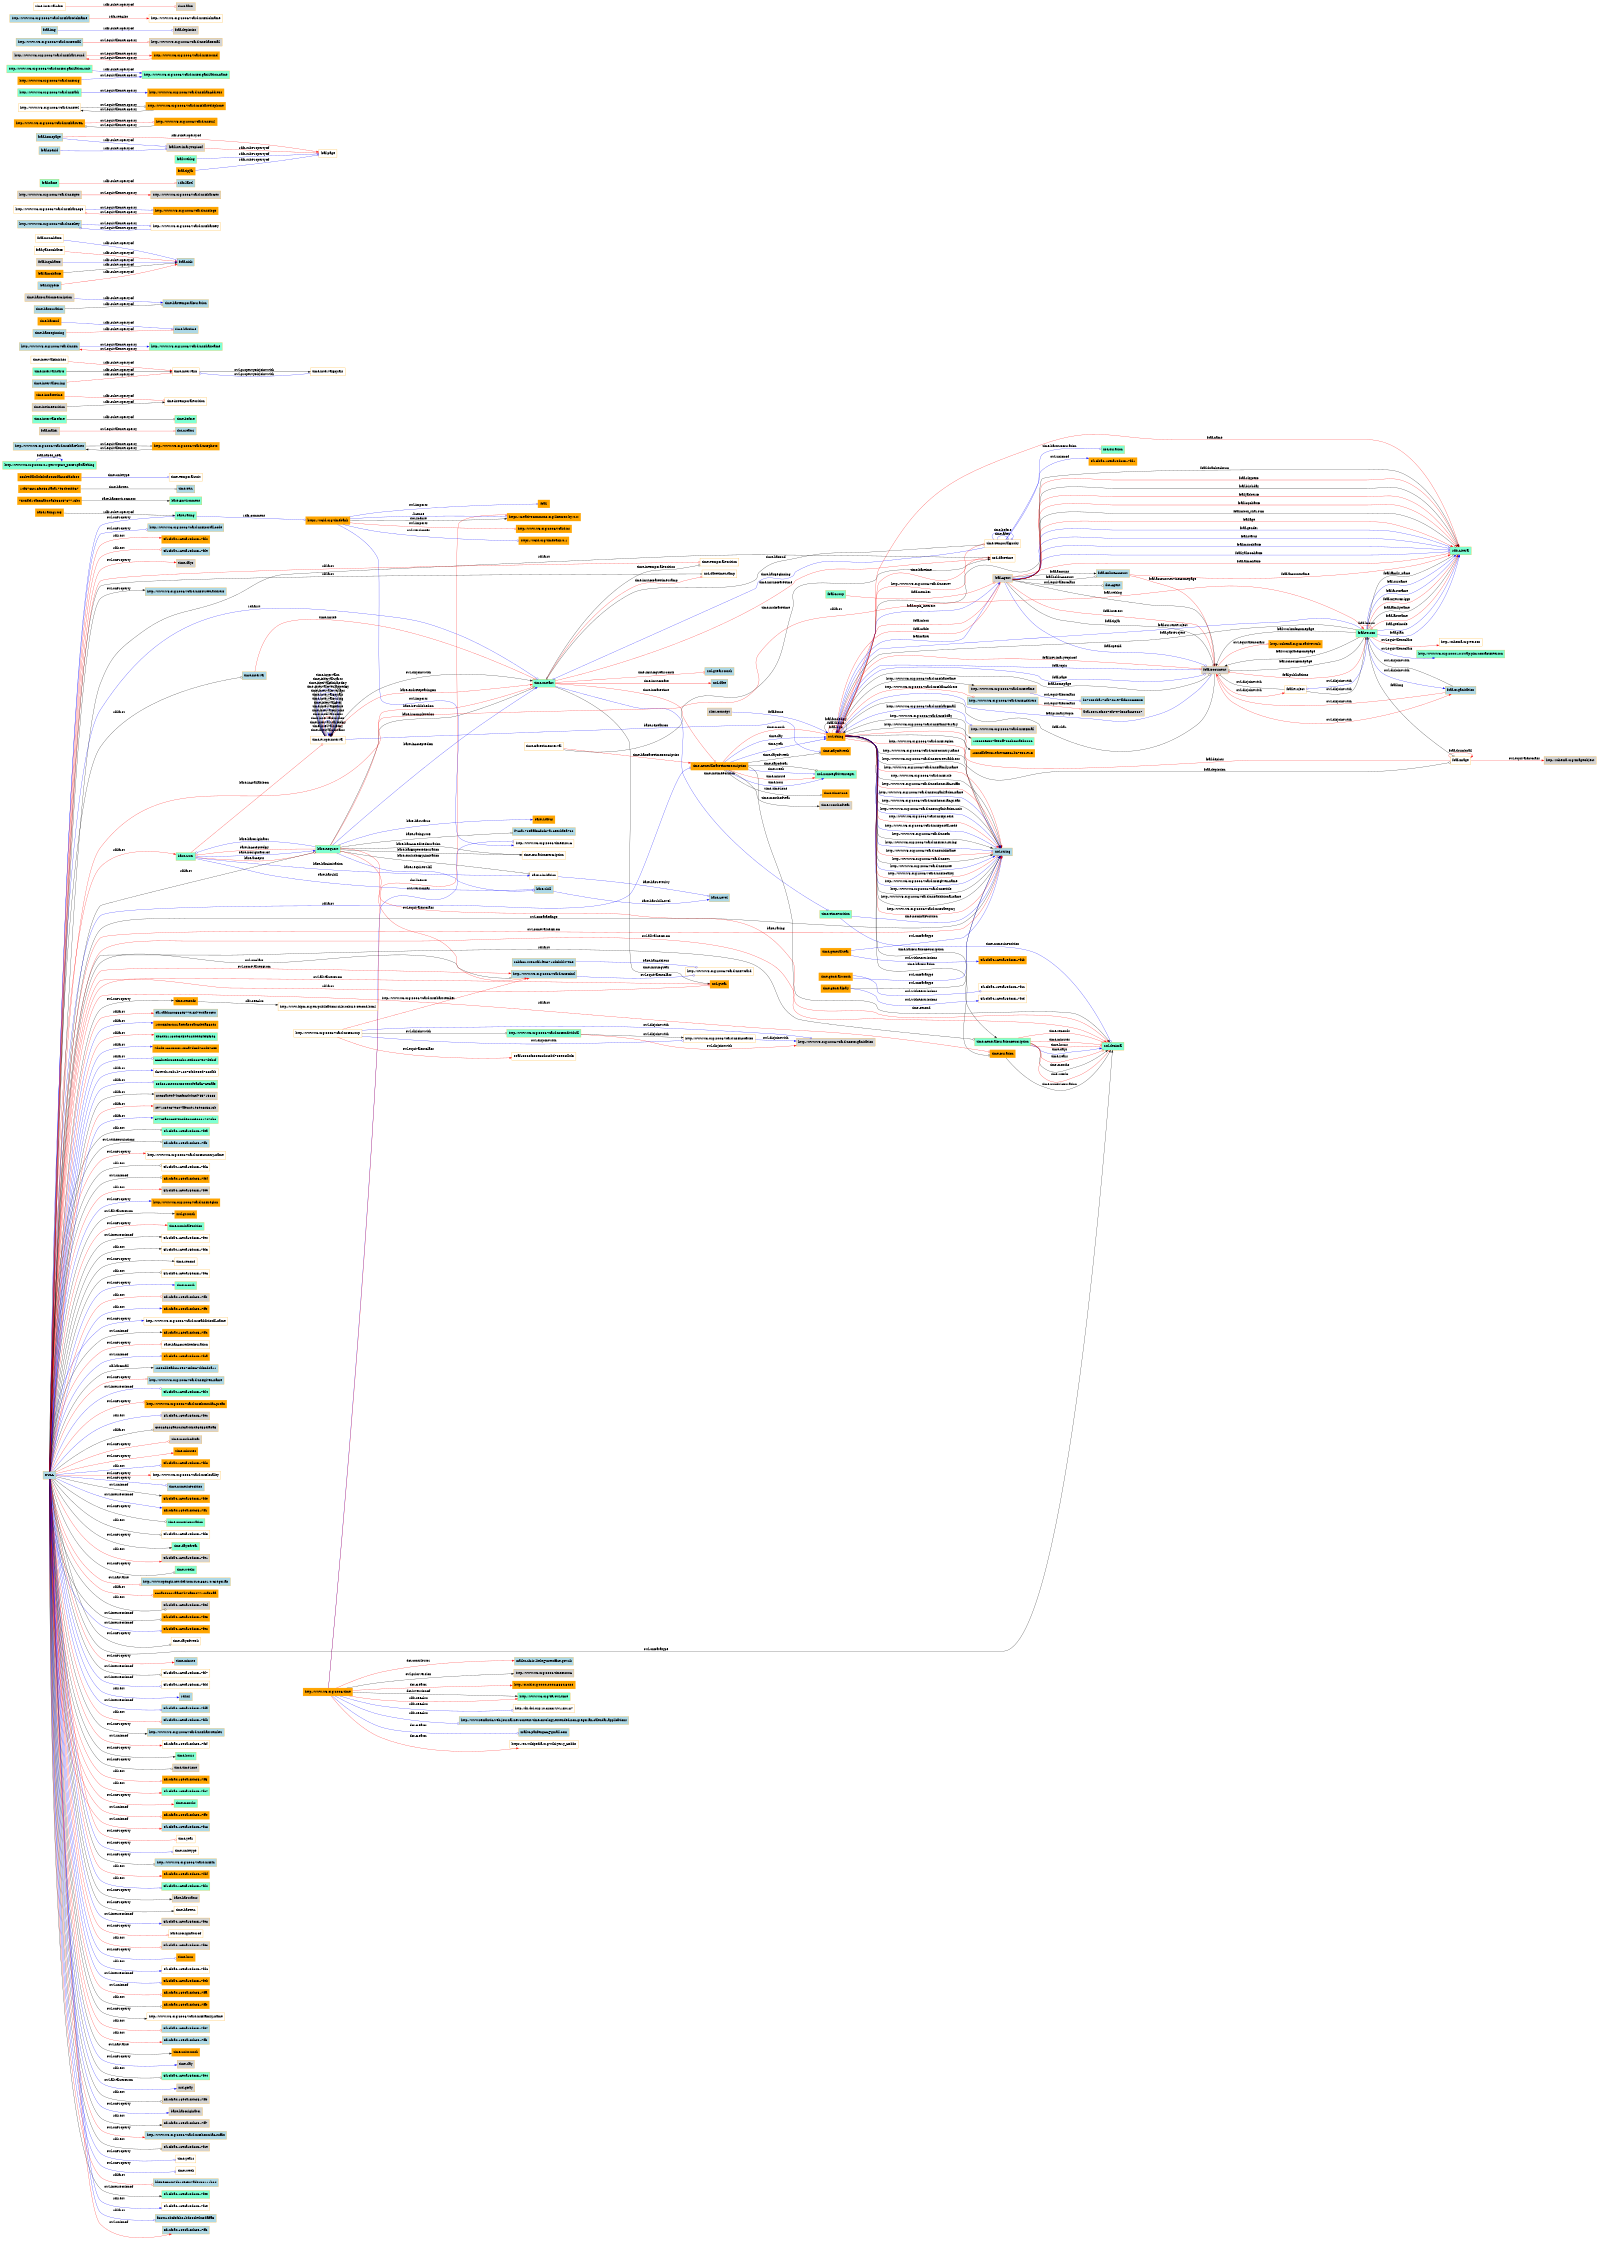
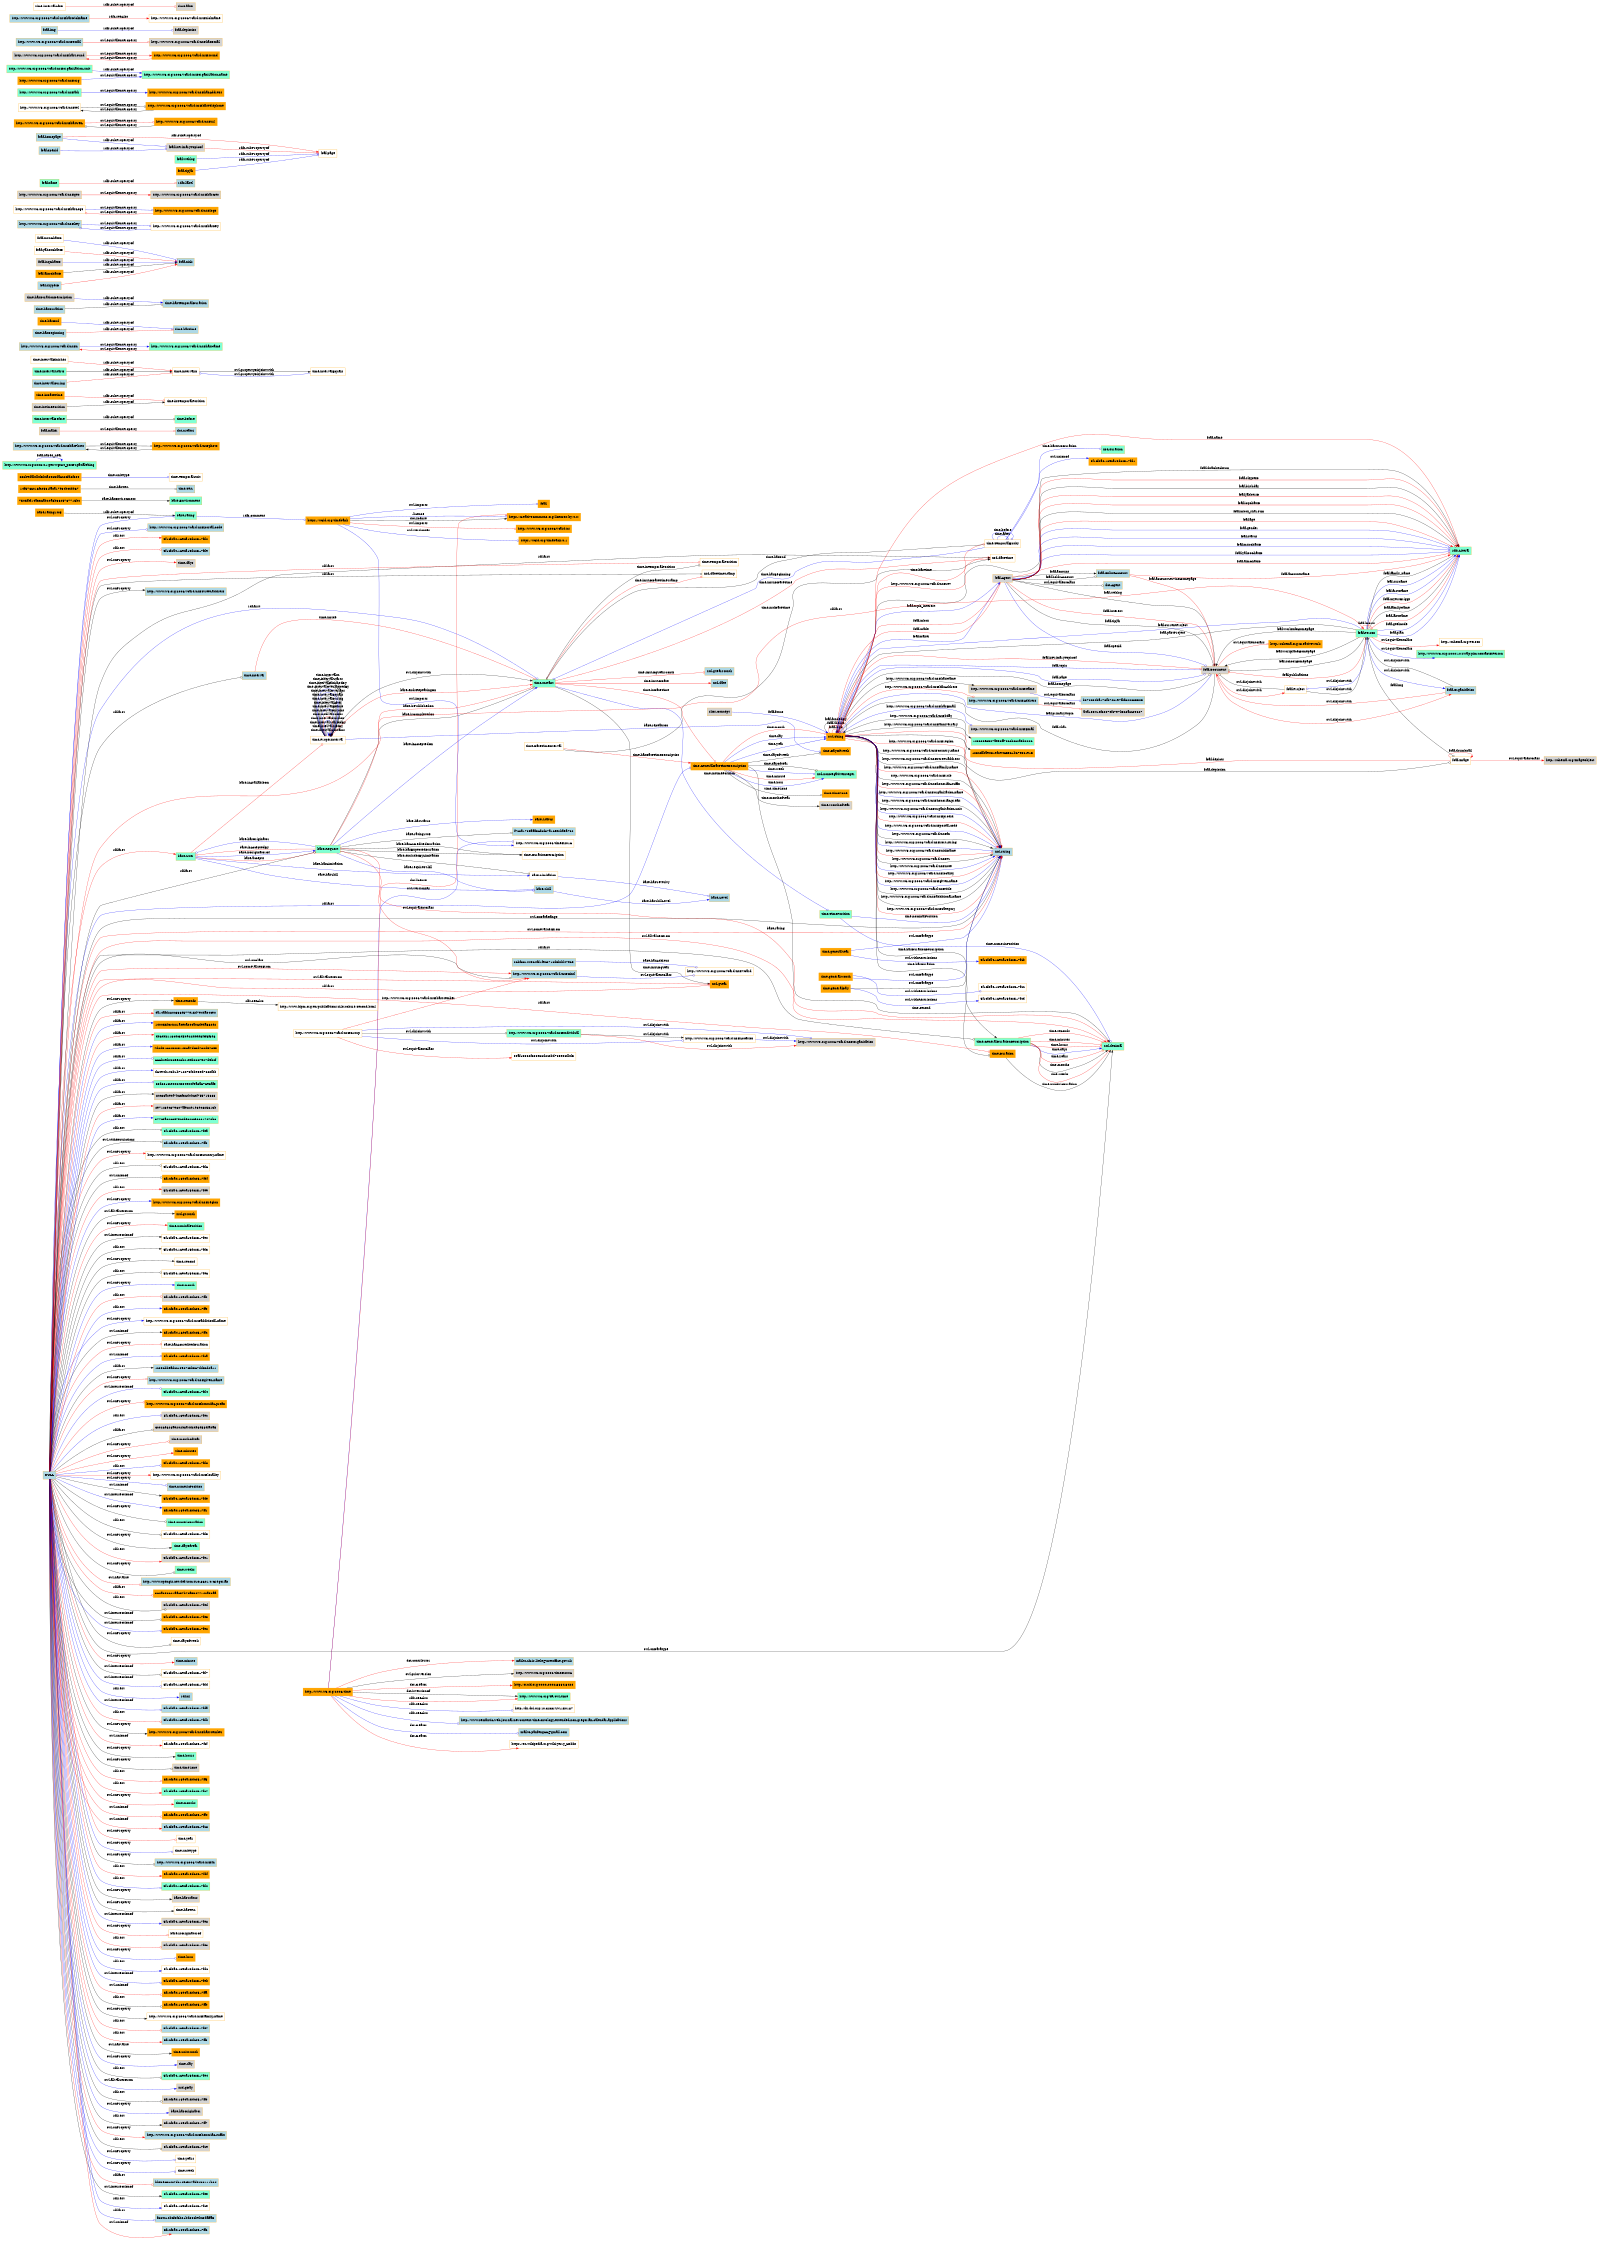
node "foaf:Group": removed
edge "NULL" -> "1c356bbeadcc10967c5b567dd5cd2a11": label "rdf:hasEmail" -> "rdf:first"
node "http://www.w3.org/2006/vcard/ns#hasMember": fillcolor lightblue -> orange
